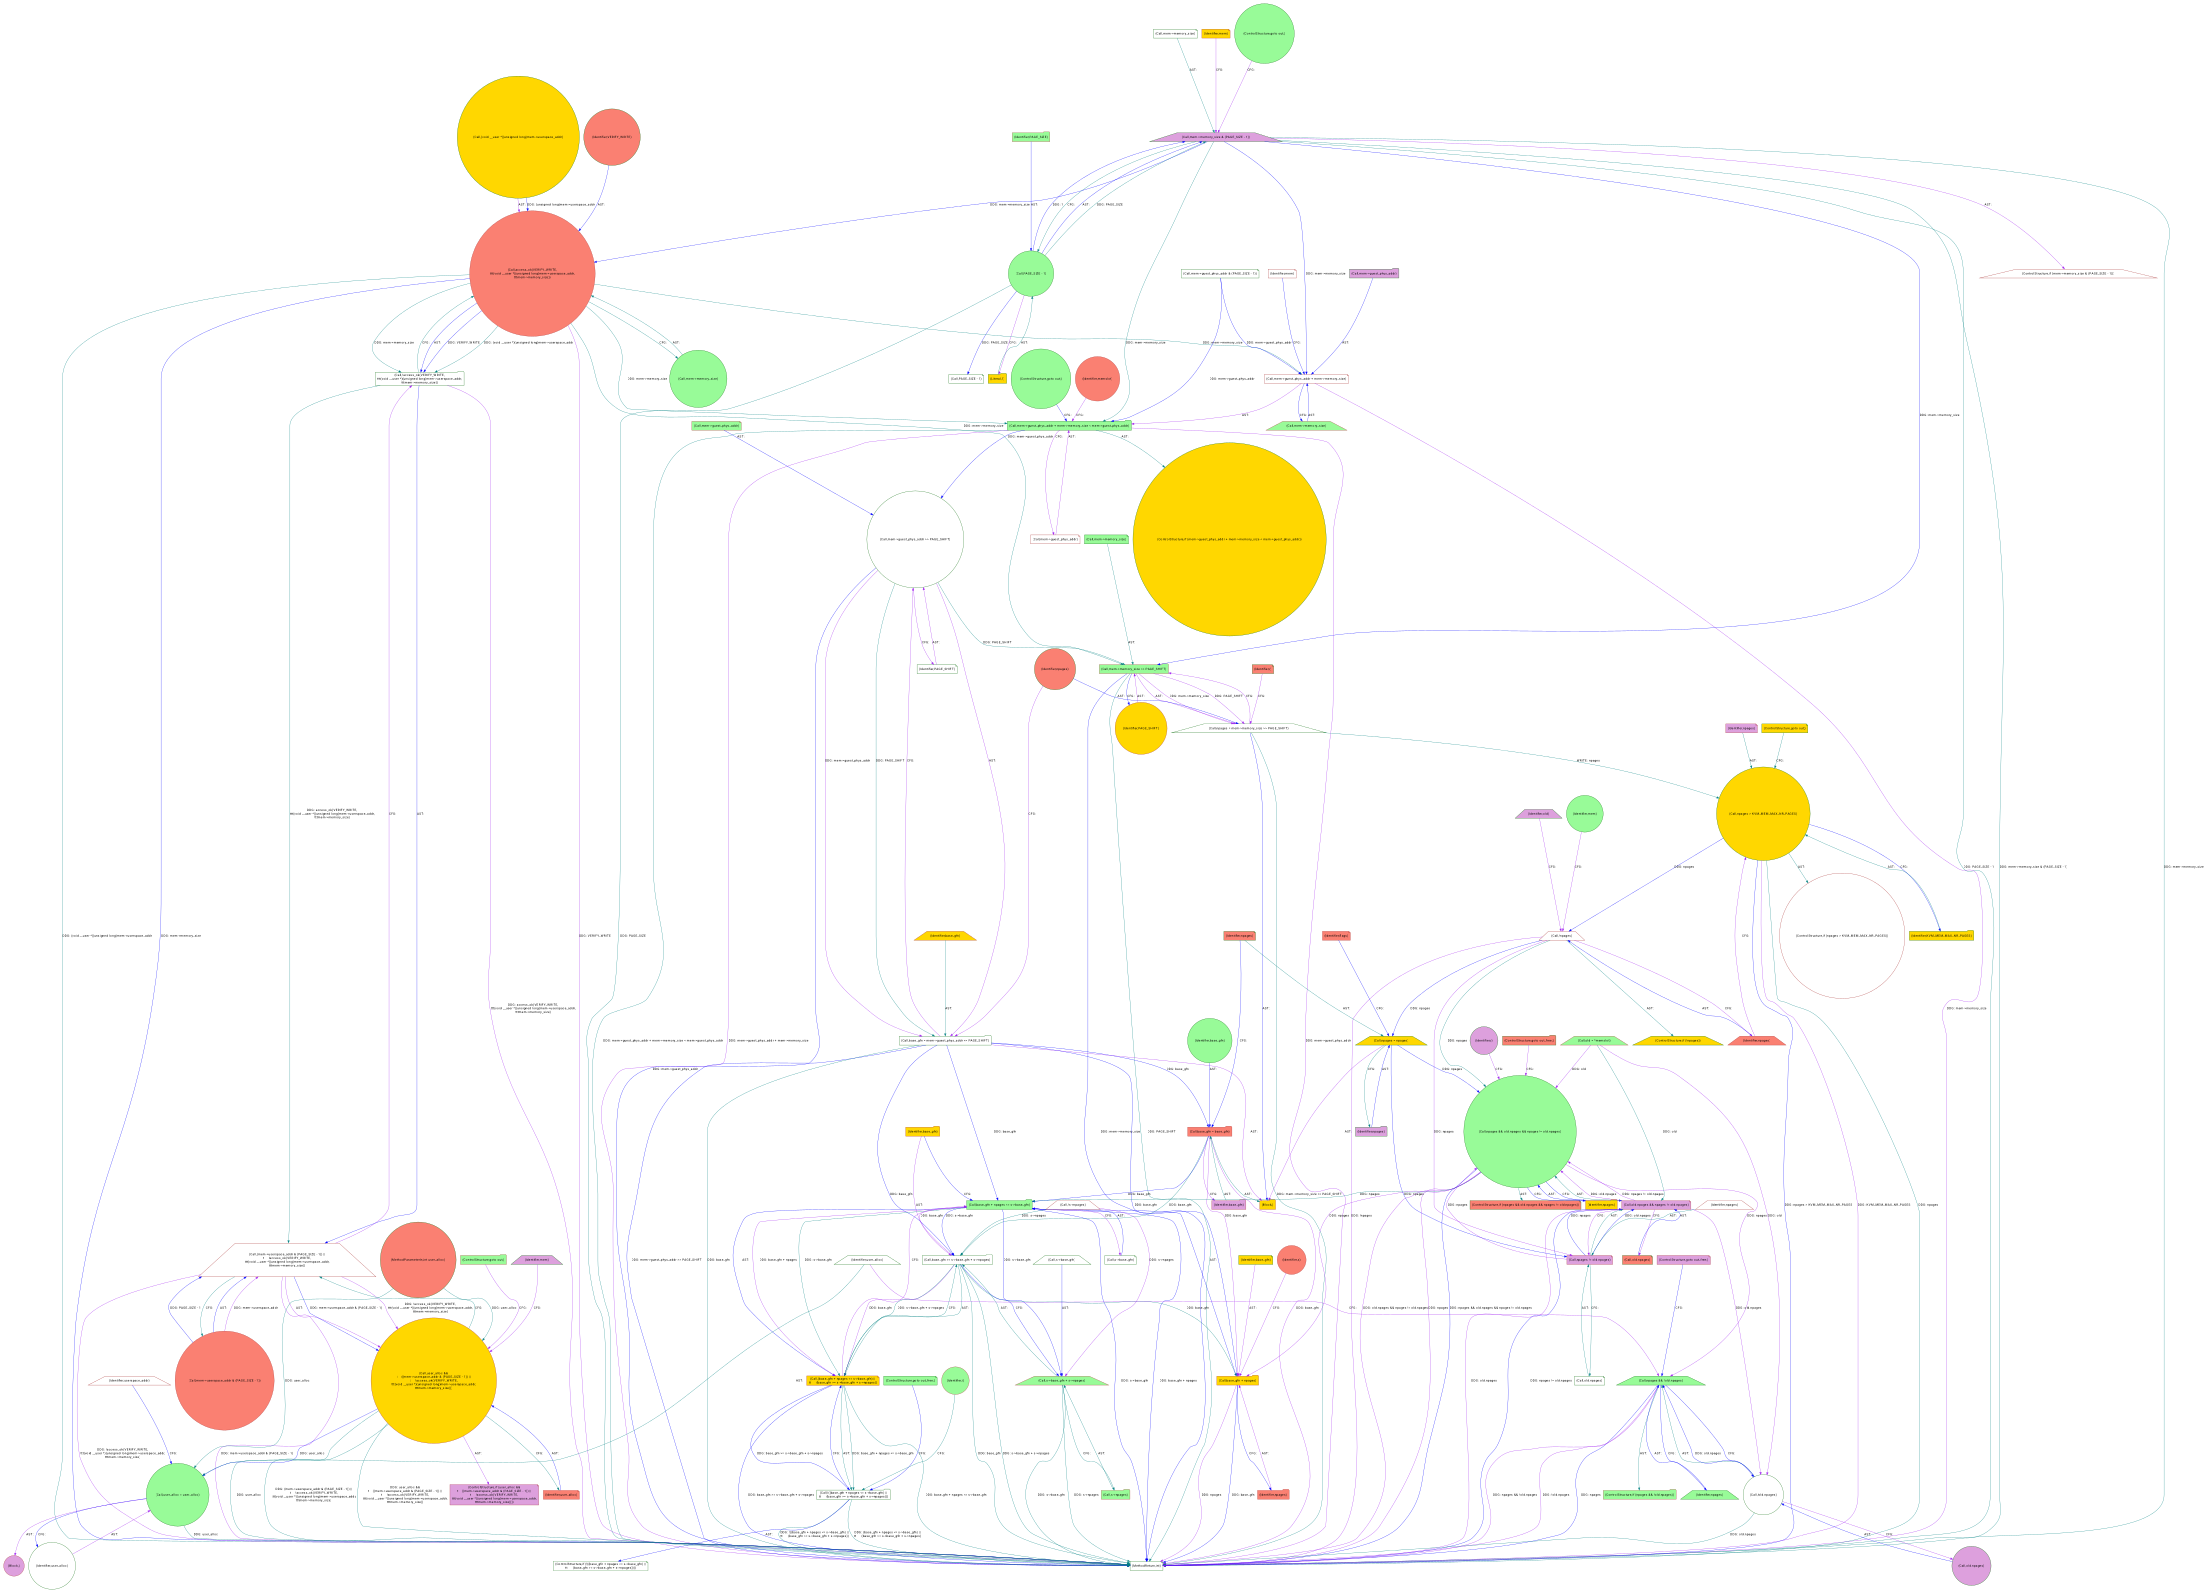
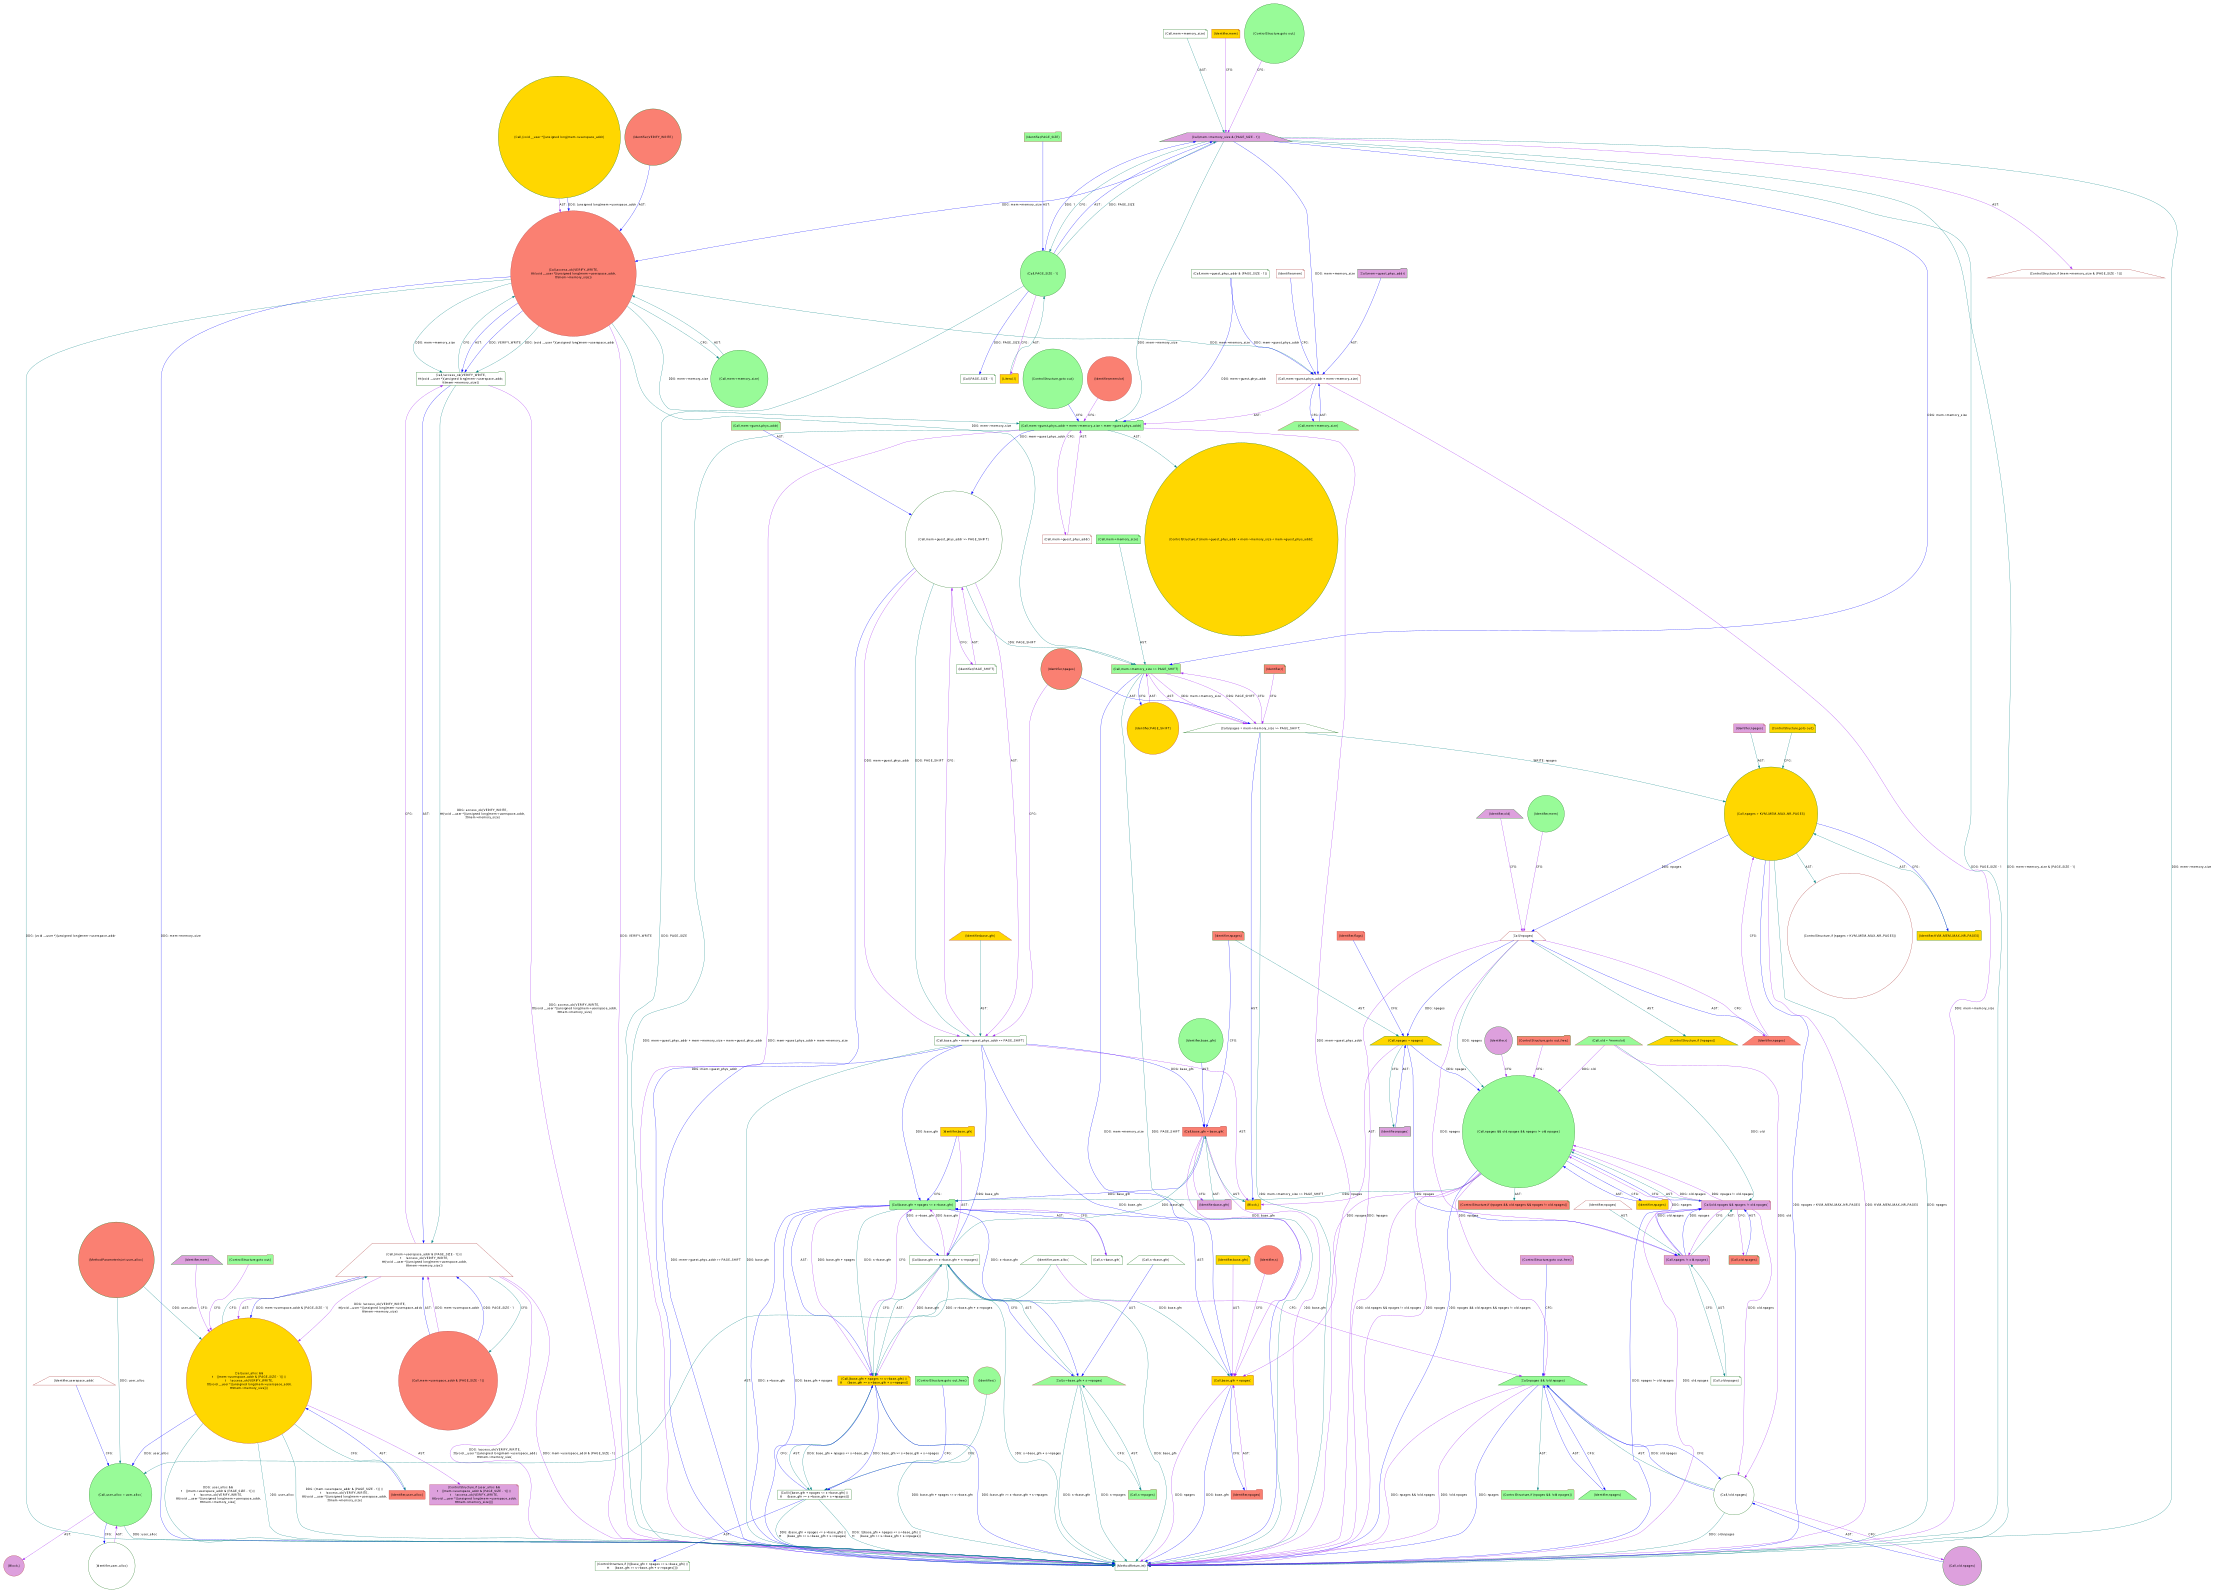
node "(Literal,1)": color darkgreen -> brown
node "(Call,!s->npages)": removed
